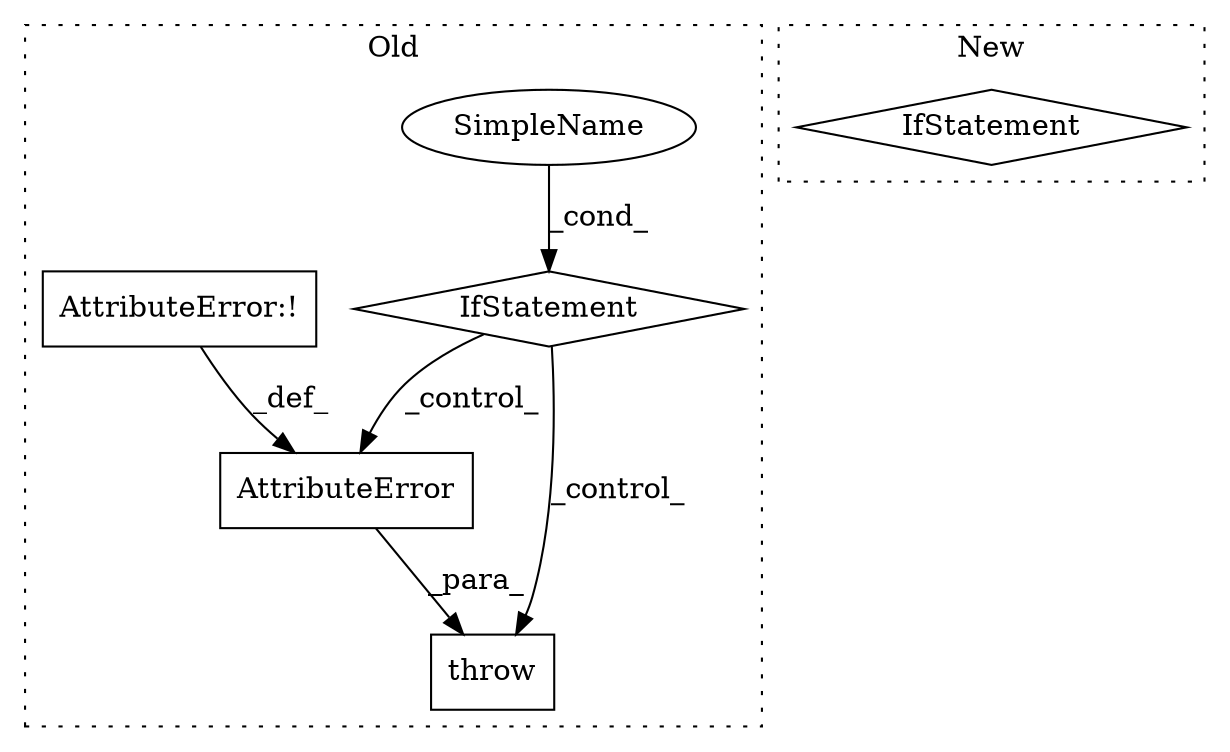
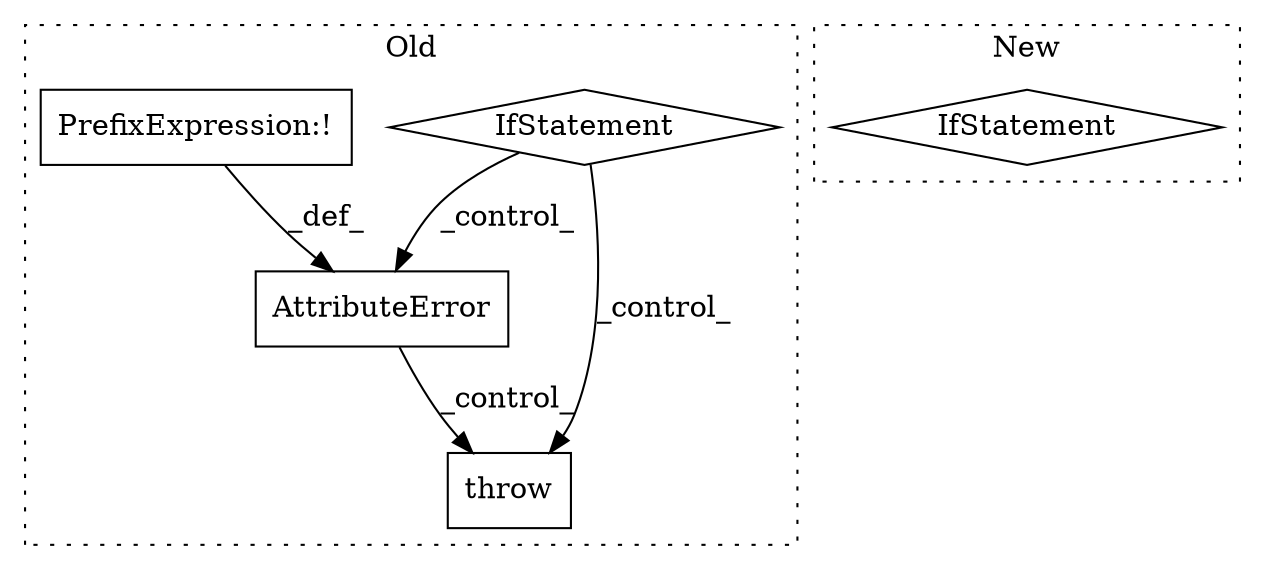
node "SimpleName": removed
node "AttributeError:!": label "AttributeError:!" -> "PrefixExpression:!"
edge "AttributeError" -> "throw": label "_para_" -> "_control_"
